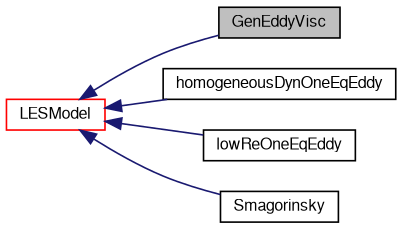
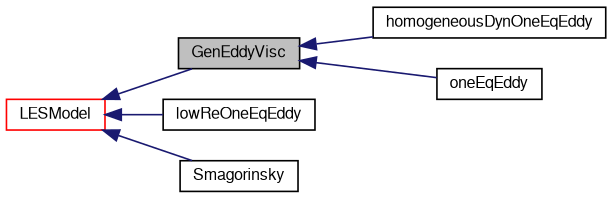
node "oneEqEddy": added
edge "homogeneousDynOneEqEddy" -> "LESModel": now "homogeneousDynOneEqEddy" -> "GenEddyVisc"
